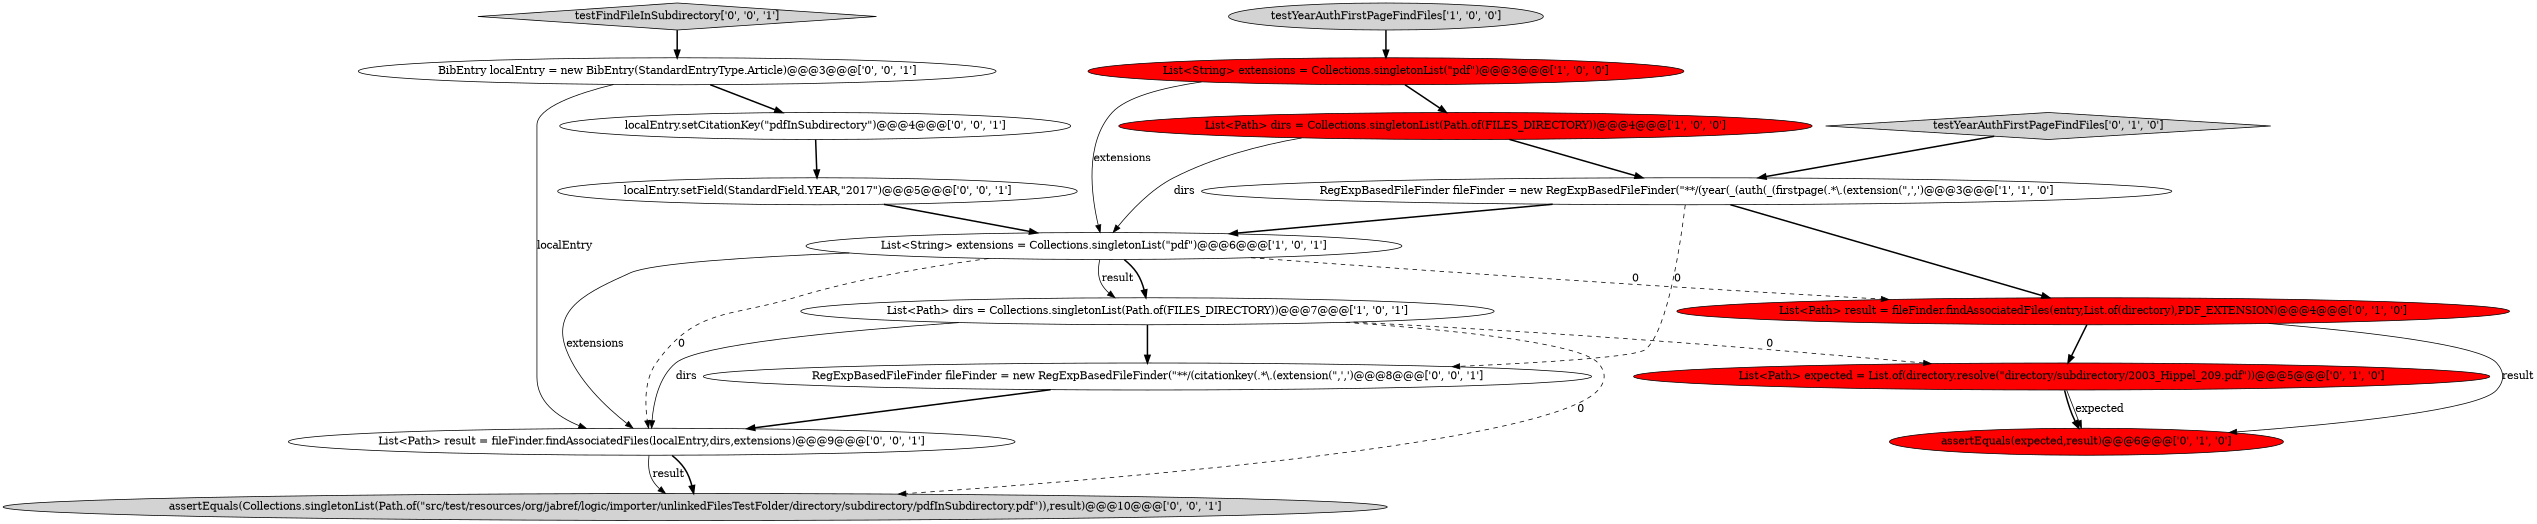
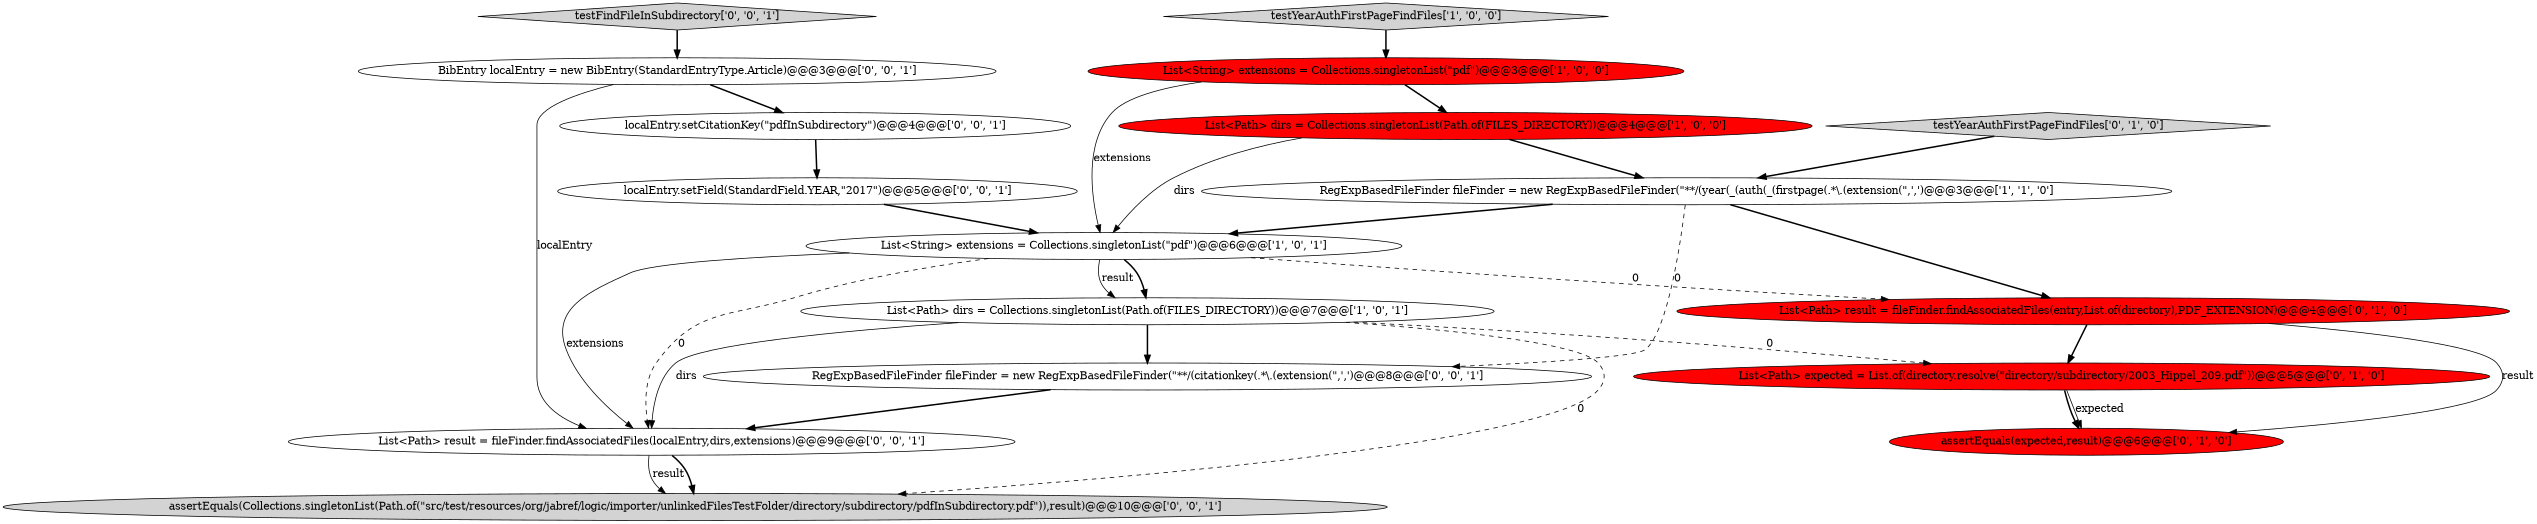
node "testYearAuthFirstPageFindFiles['1', '0', '0']": shape ellipse -> diamond
